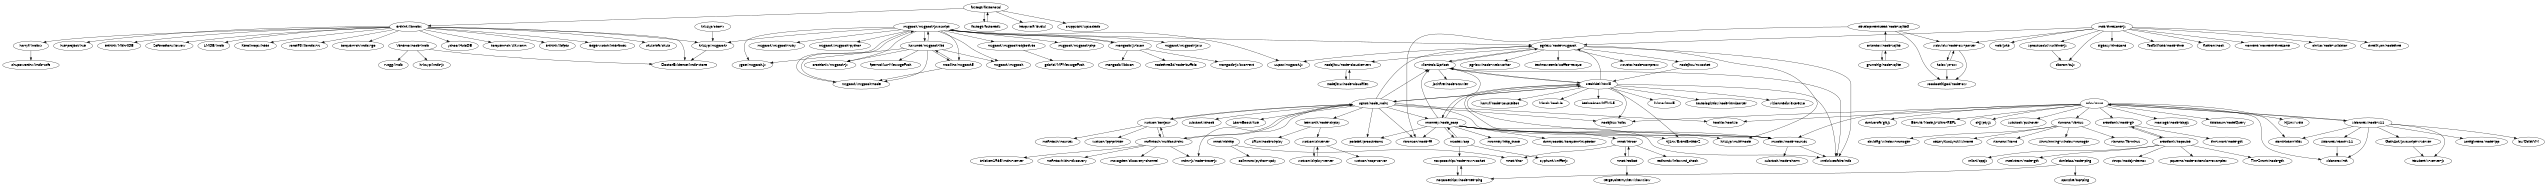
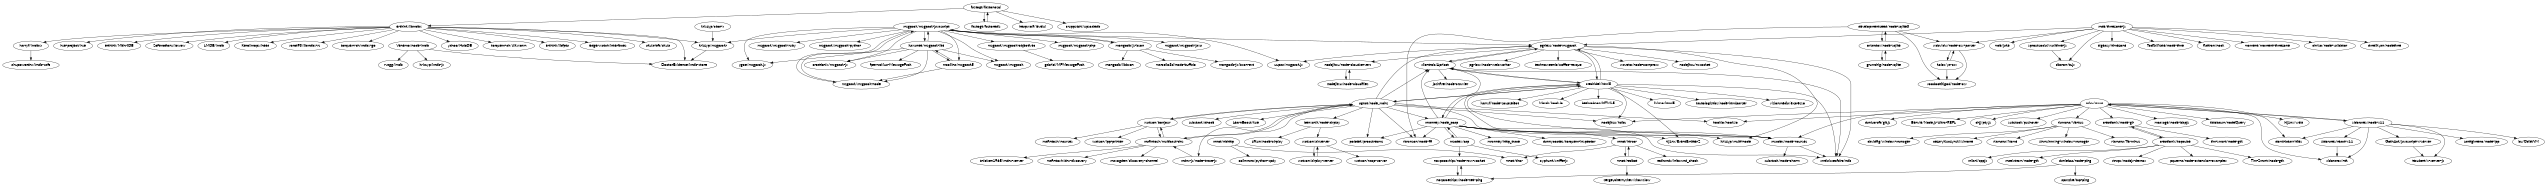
edge "developmentseed/node-sqlite3" -> "orlandov/node-sqlite": added
node "nodetime3d/node-buffalo": label "nodetime3d/node-buffalo" -> "marcello3d/node-buffalo"
edge "nodejitsu/nssocket" -> "aredridel/html5": now "pgriess/node-msgpack" -> "aredridel/html5"
edge "mafintosh/multicast-dns" -> "mdns-js/node-trace-js": reversed
